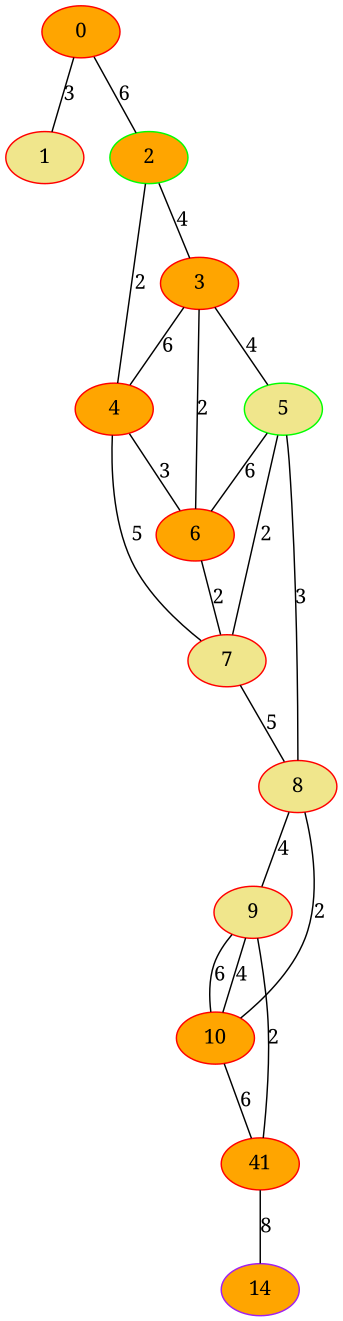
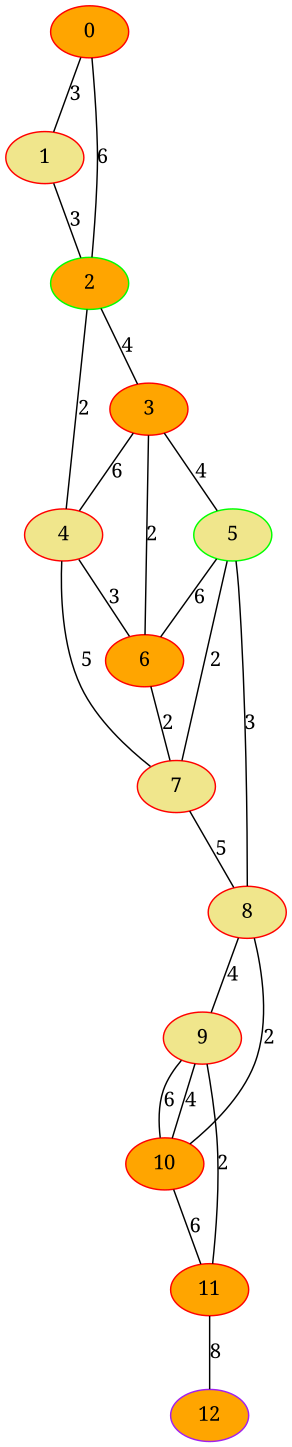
edge "1" -- "2": added, label "3"
node "4": fillcolor orange -> khaki
node "41": label "41" -> "11"
node "14": label "14" -> "12"
